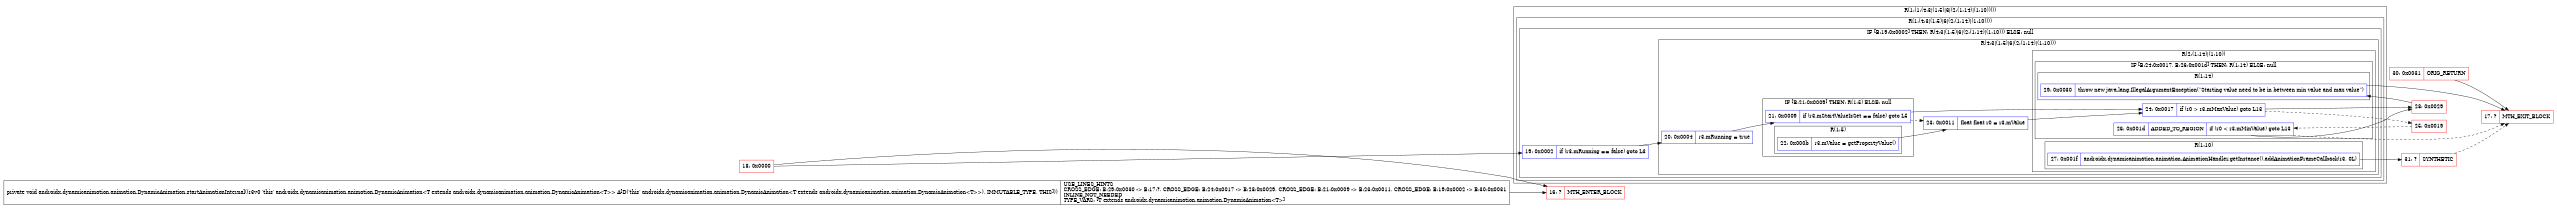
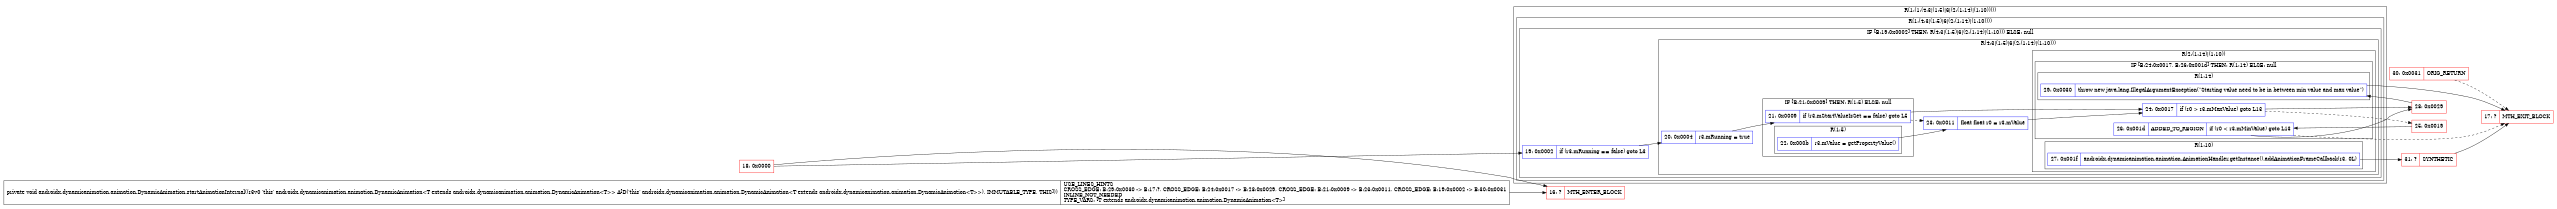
edge "30: 0x0031" -> "17: ?": style solid -> dashed
edge "25: 0x0019" -> "26: 0x001d": style dashed -> solid
edge "31: ?" -> "17: ?": style dashed -> solid
